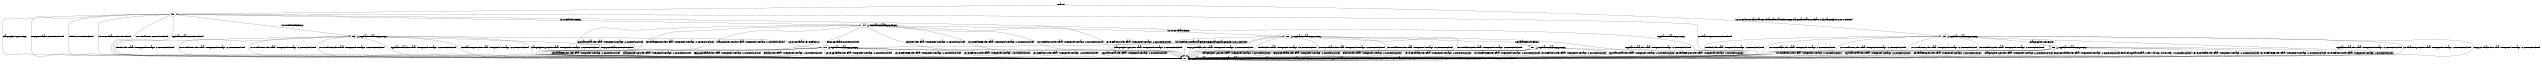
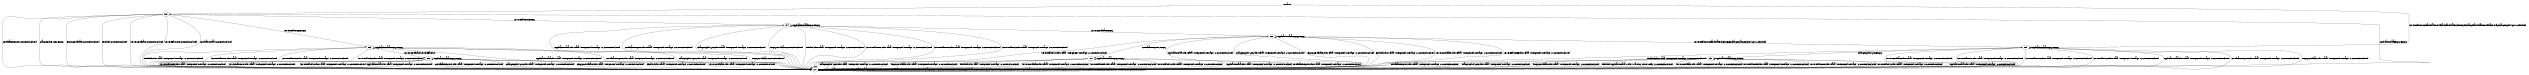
edge "ss6" -> "ss0": now "ss6" -> "ss5"
